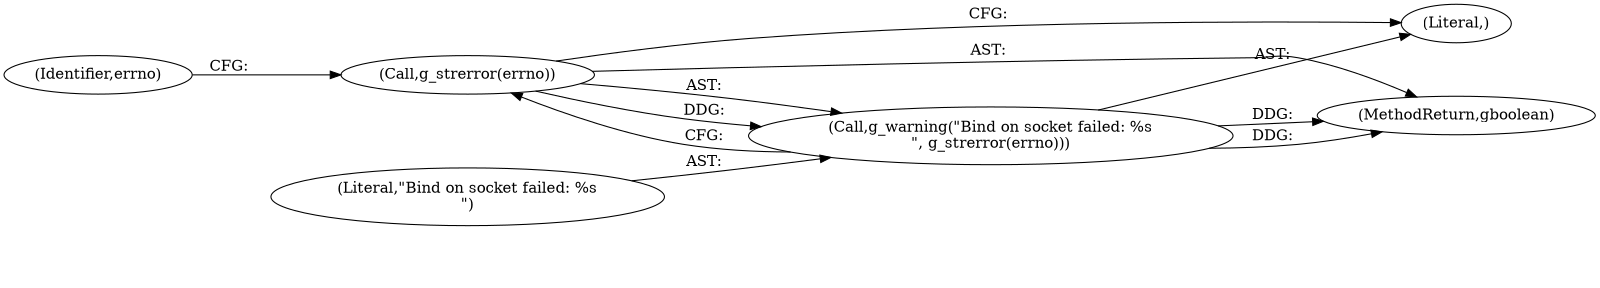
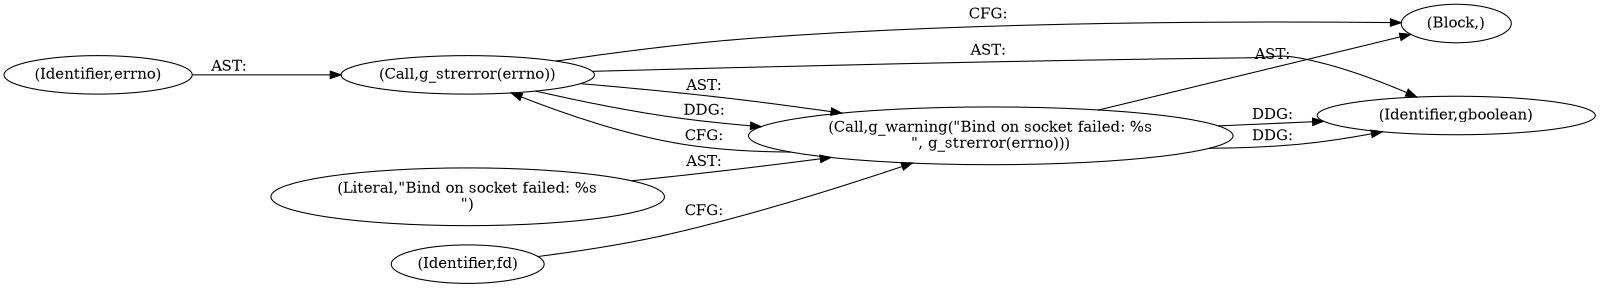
node "(Literal,)": label "(Literal,)" -> "(Block,)"
edge "(Identifier,errno)" -> "(Call,g_strerror(errno))": label "CFG: " -> "AST: "
node "(MethodReturn,gboolean)": label "(MethodReturn,gboolean)" -> "(Identifier,gboolean)"
node "(Identifier,fd)": added
